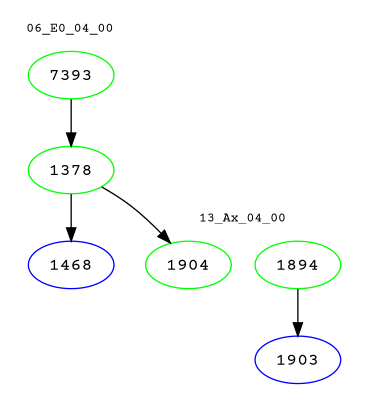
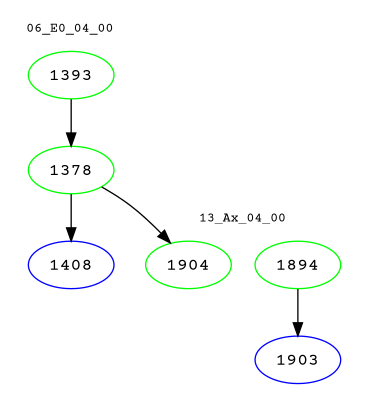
node "7393": label "7393" -> "1393"
node "1468": label "1468" -> "1408"
